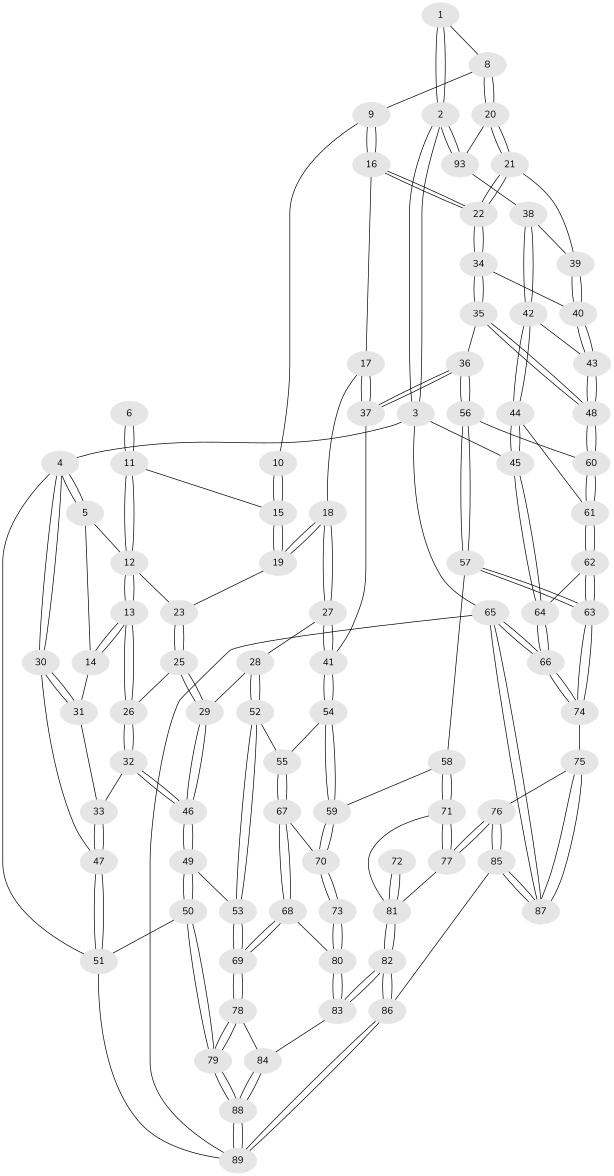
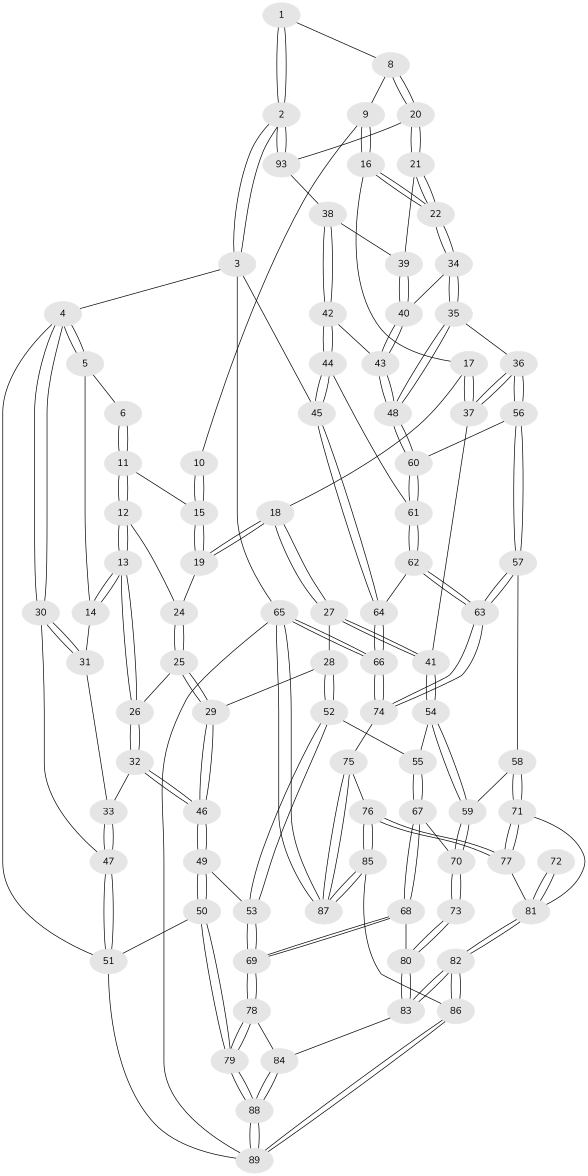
edge "5" -- "12": now "5" -- "6"
node "23": label "23" -> "24"
